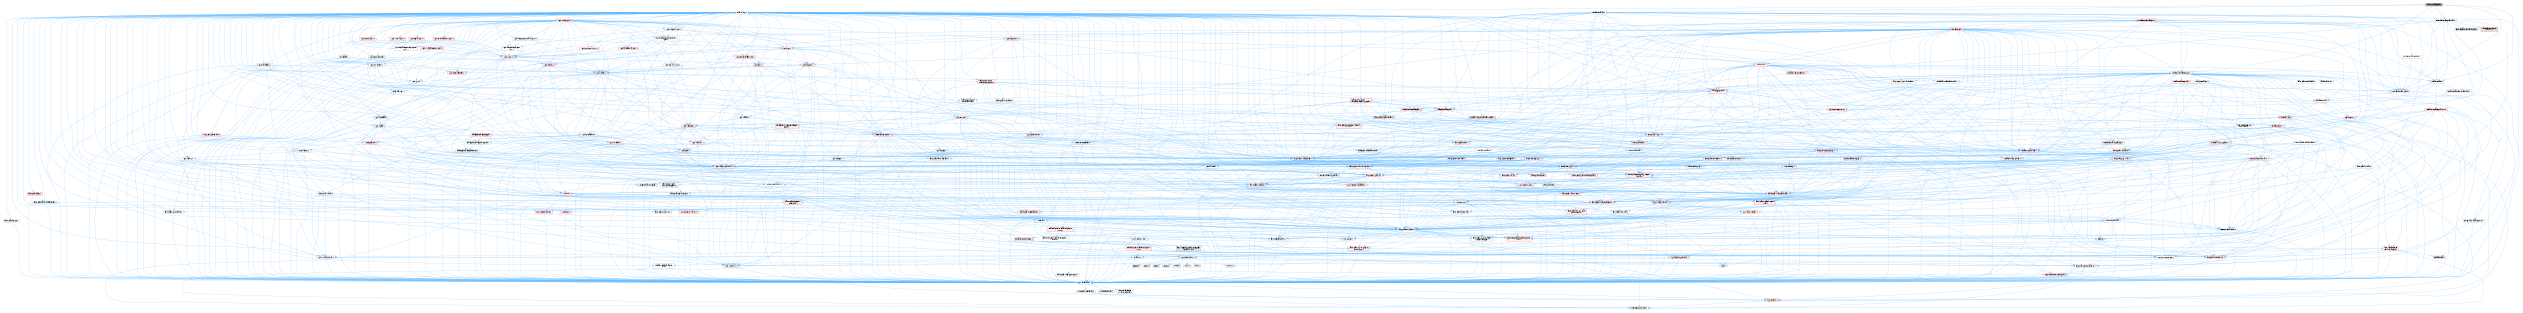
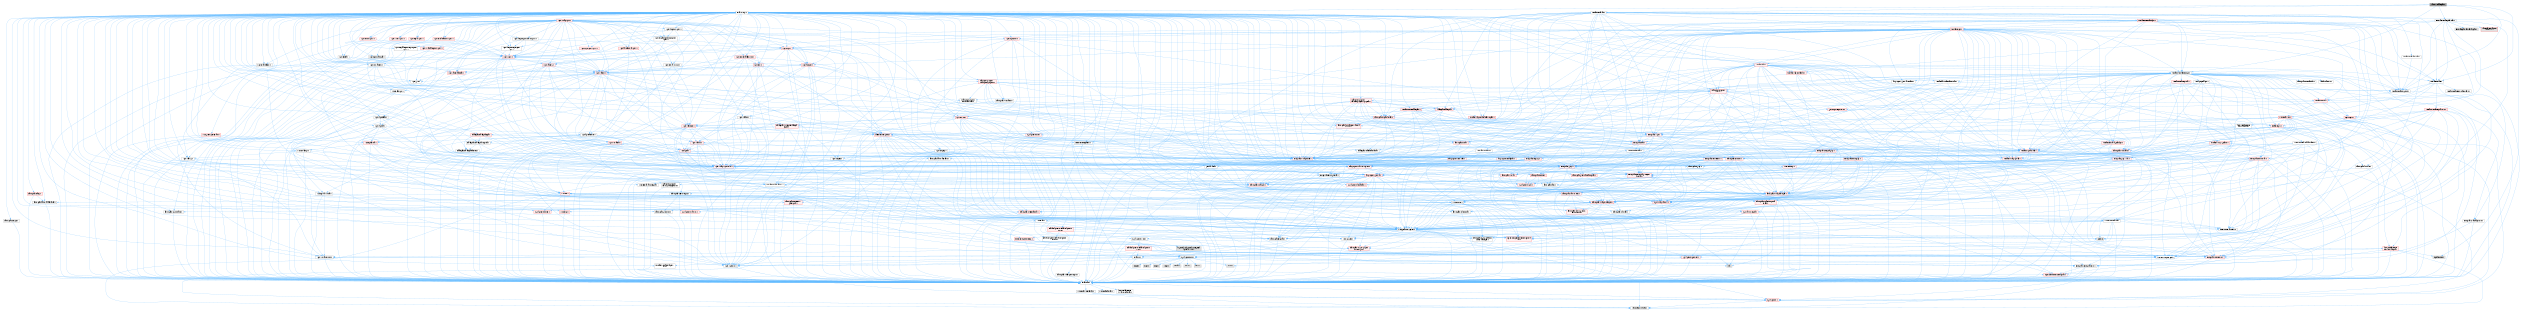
node "COMPILED_PLATFORM_HEADER (PlatformMisc.h)": label "COMPILED_PLATFORM_HEADER (PlatformMisc.h)" -> "PLATFORM_PLATFORM_HEADER (PlatformMisc.h)"
